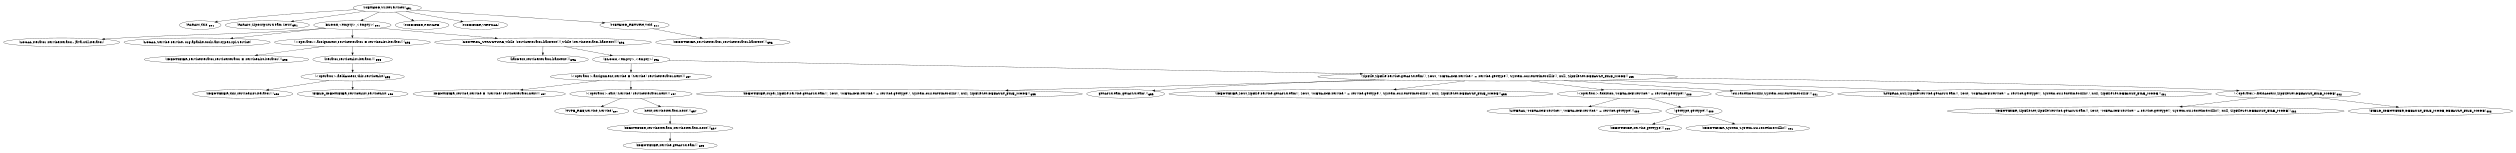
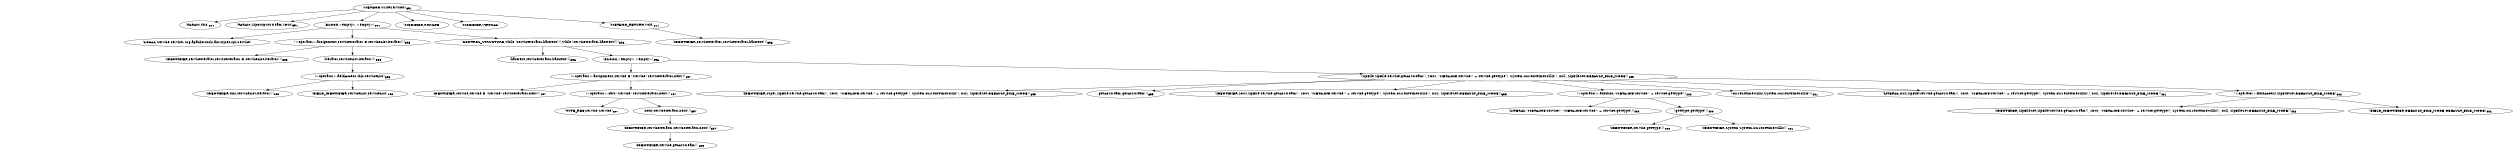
node "(LOCAL,Iterator serviceIterator: java.util.Iterator)": removed
